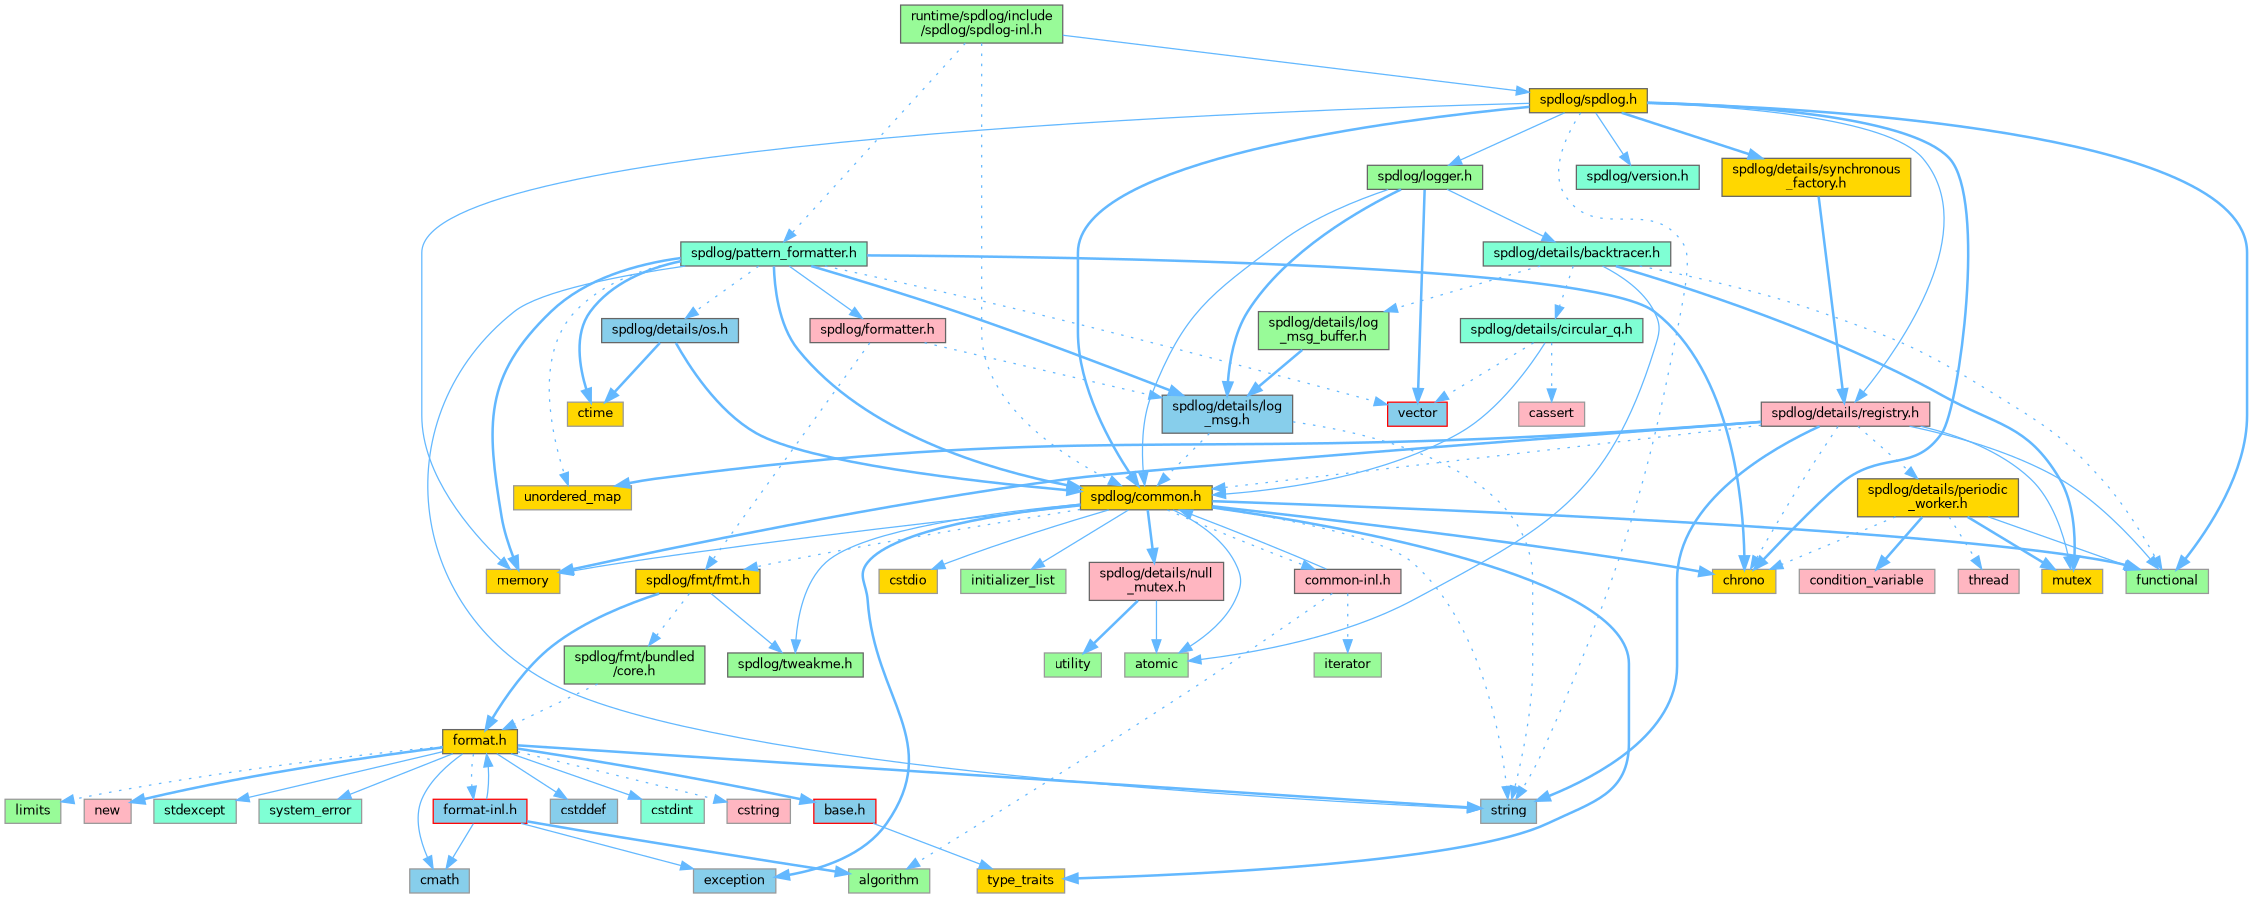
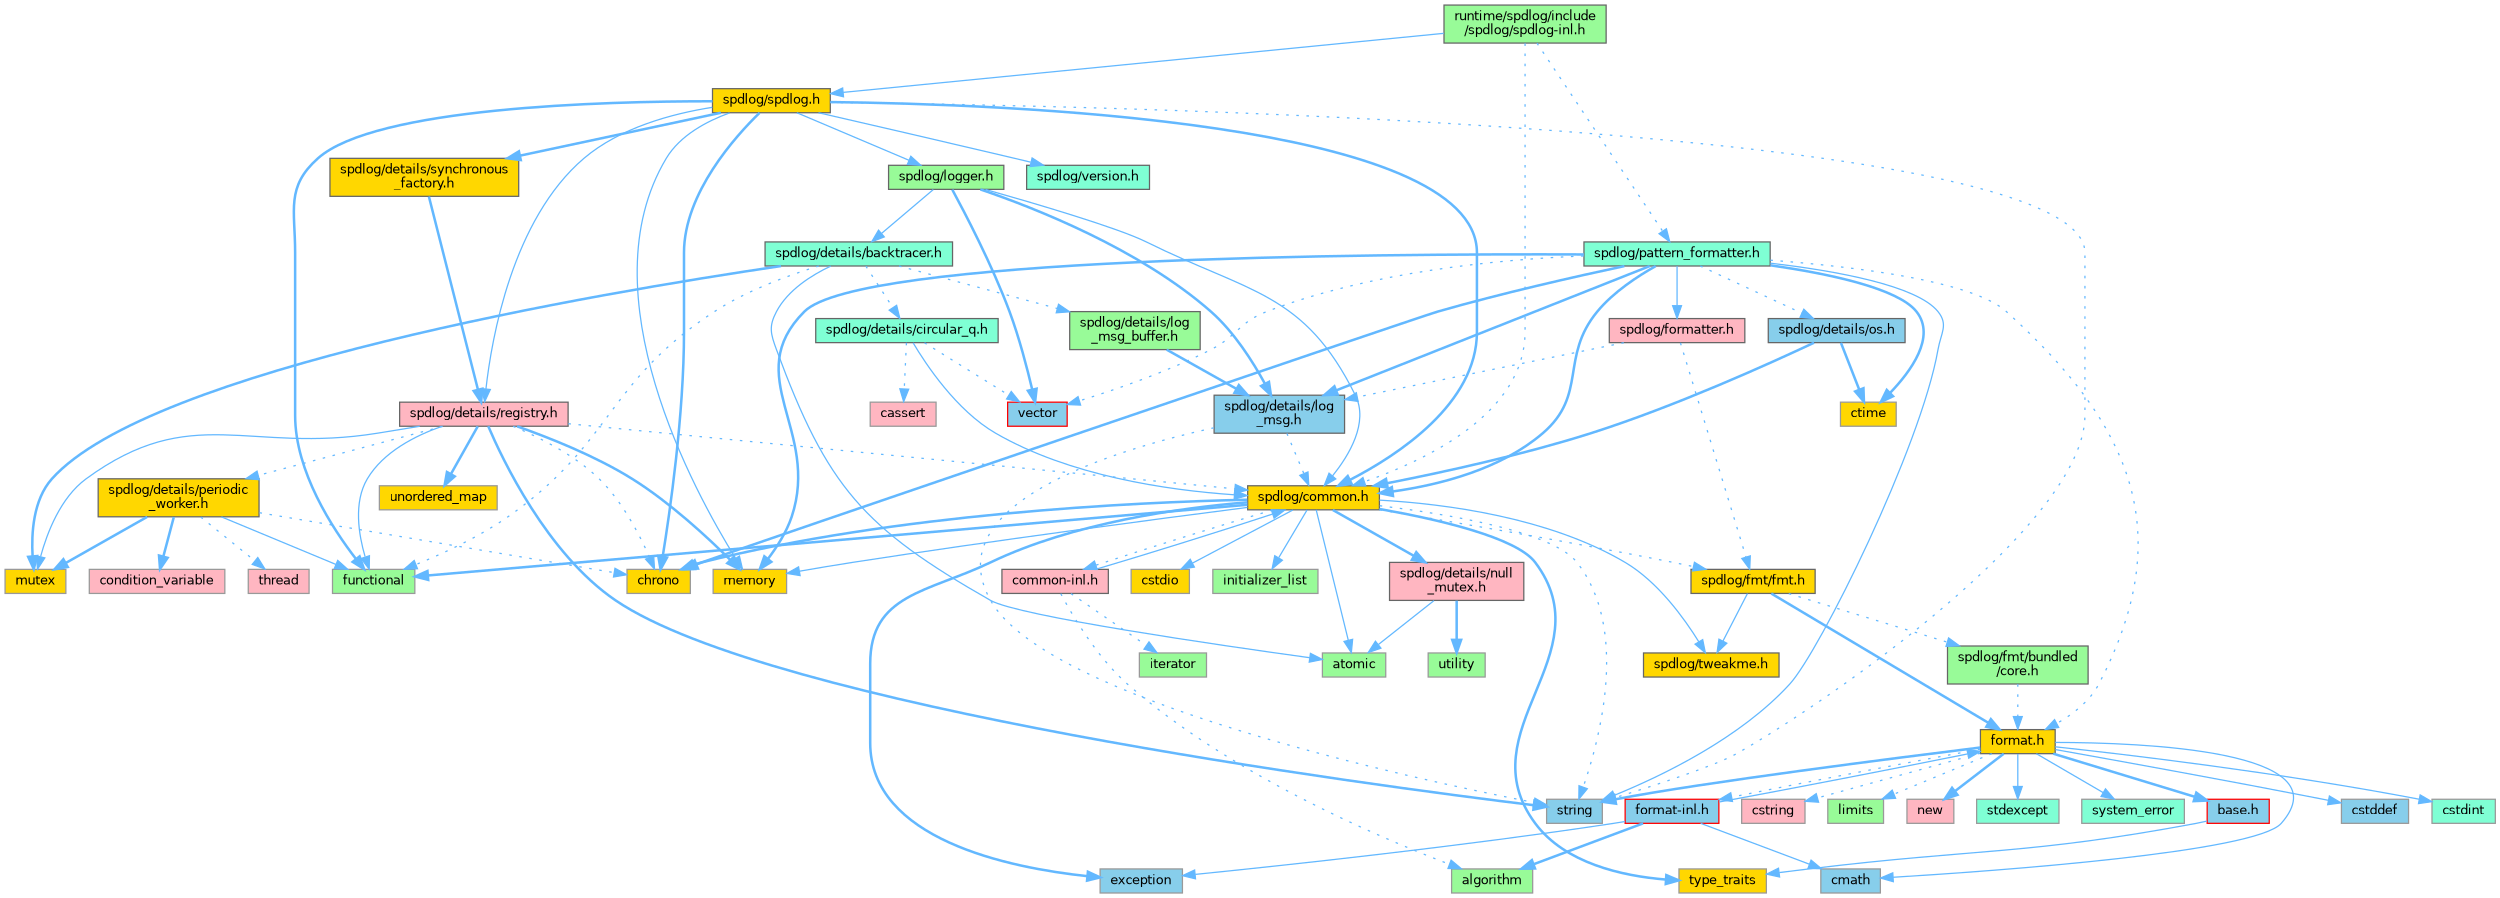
edge "spdlog/pattern_formatter.h" -> "unordered_map": now "spdlog/pattern_formatter.h" -> "format.h"
node "spdlog/tweakme.h": fillcolor palegreen -> gold
